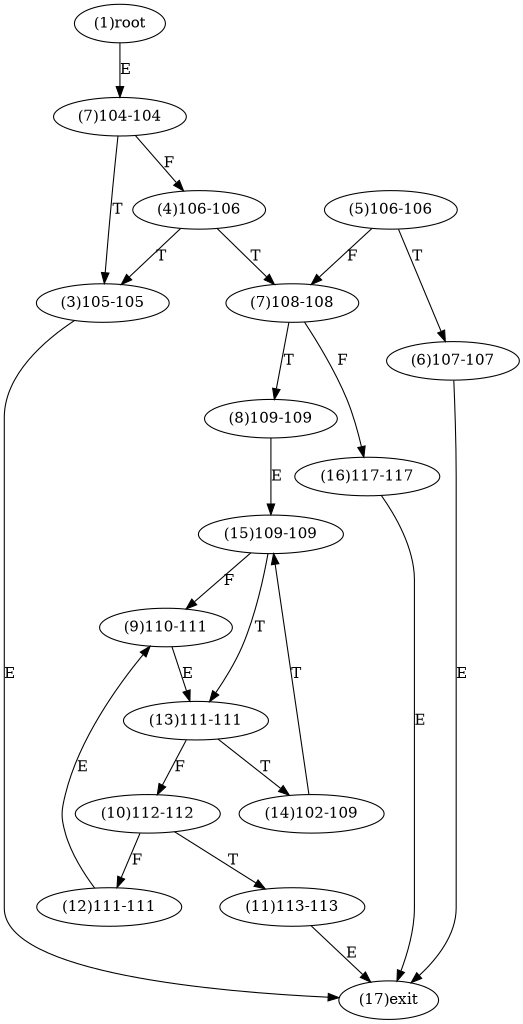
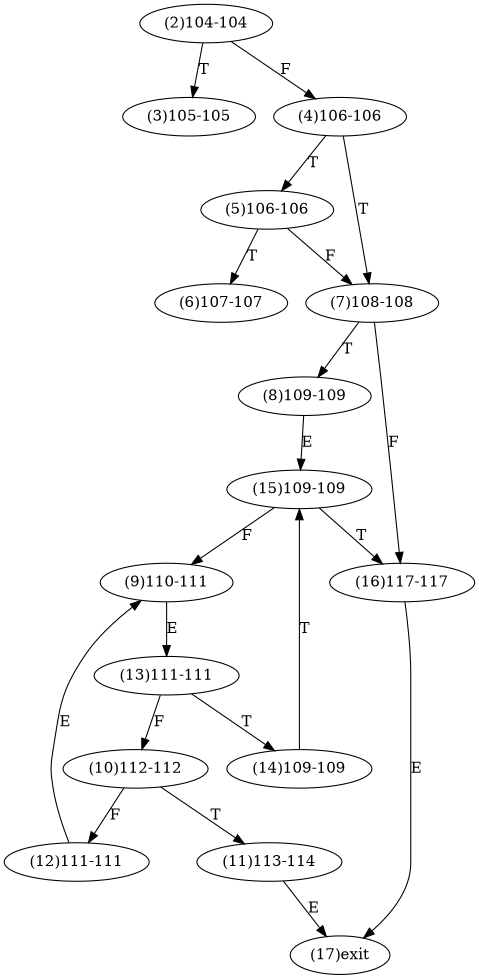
node "(1)root": removed
node "(7)104-104": label "(7)104-104" -> "(2)104-104"
edge "(4)106-106" -> "(3)105-105": now "(4)106-106" -> "(5)106-106"
edge "(15)109-109" -> "(13)111-111": now "(15)109-109" -> "(16)117-117"
edge "(6)107-107" -> "(17)exit": removed, label "E"
edge "(3)105-105" -> "(17)exit": removed, label "E"
node "(14)102-109": label "(14)102-109" -> "(14)109-109"
node "(11)113-113": label "(11)113-113" -> "(11)113-114"
